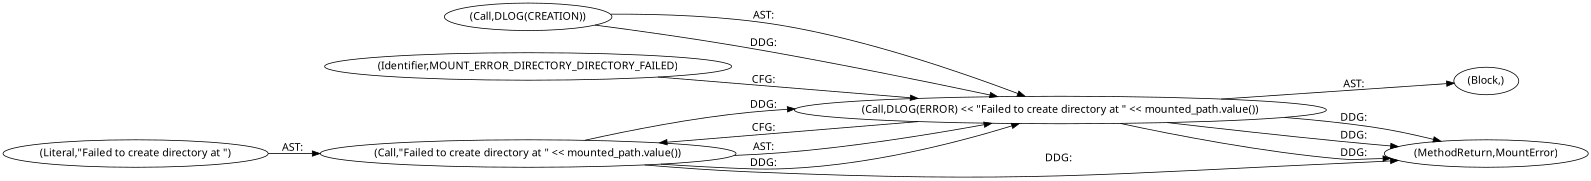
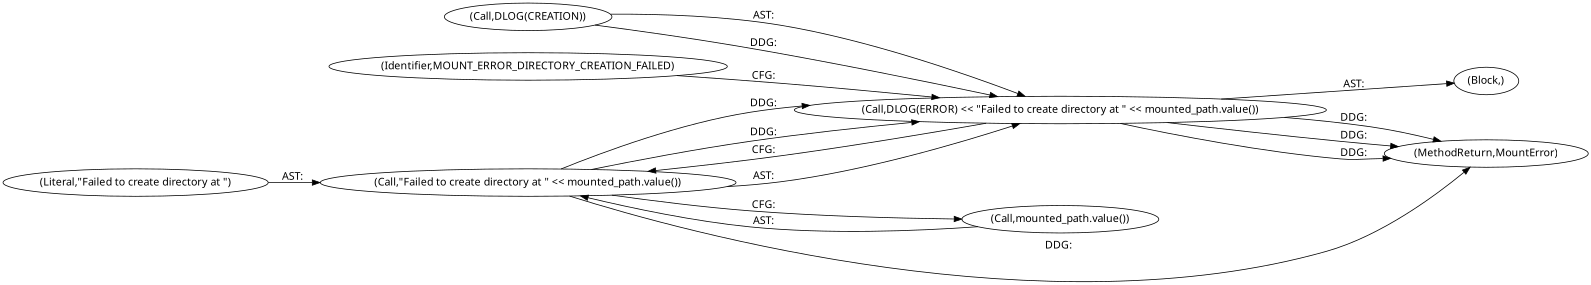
node "(Identifier,MOUNT_ERROR_DIRECTORY_DIRECTORY_FAILED)": label "(Identifier,MOUNT_ERROR_DIRECTORY_DIRECTORY_FAILED)" -> "(Identifier,MOUNT_ERROR_DIRECTORY_CREATION_FAILED)"
node "(Call,mounted_path.value())": added
